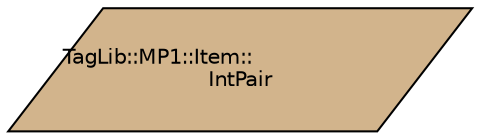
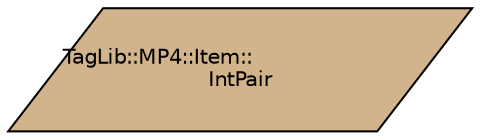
node "TagLib::MP1::Item:: IntPair": label "TagLib::MP1::Item:: IntPair" -> "TagLib::MP4::Item:: IntPair"
